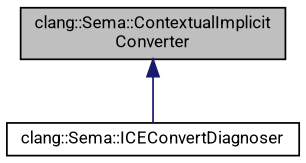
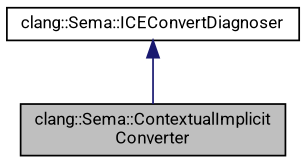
edge "clang::Sema::ICEConvertDiagnoser" -> "clang::Sema::ContextualImplicit Converter": reversed
